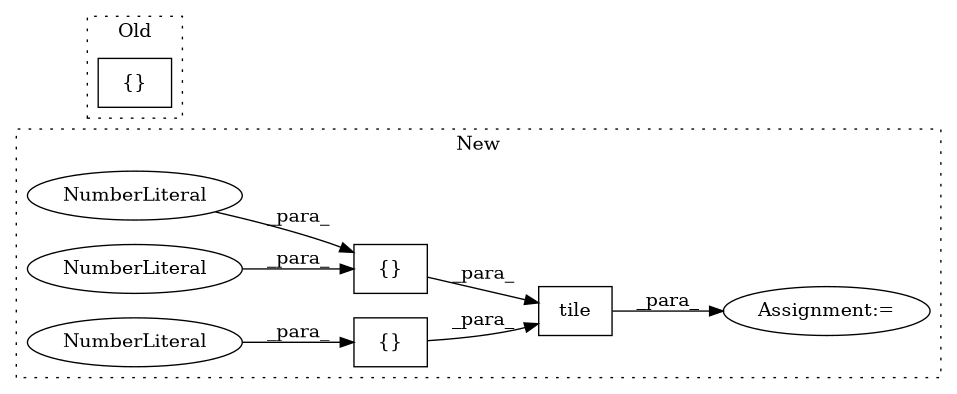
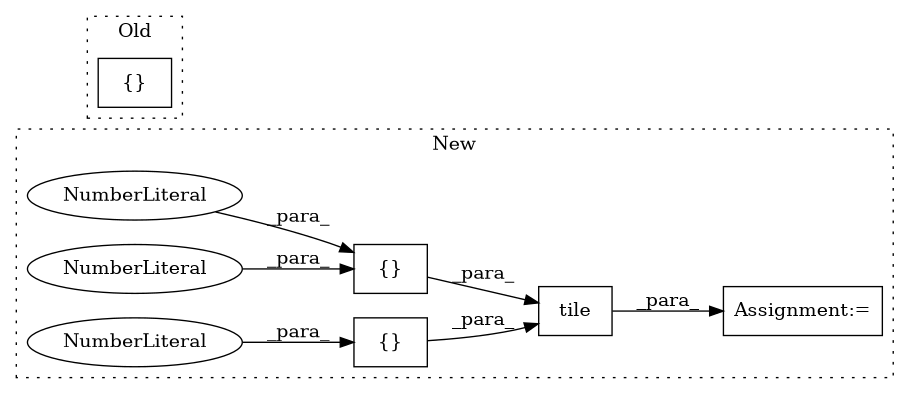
node "Assignment:=": shape ellipse -> box
